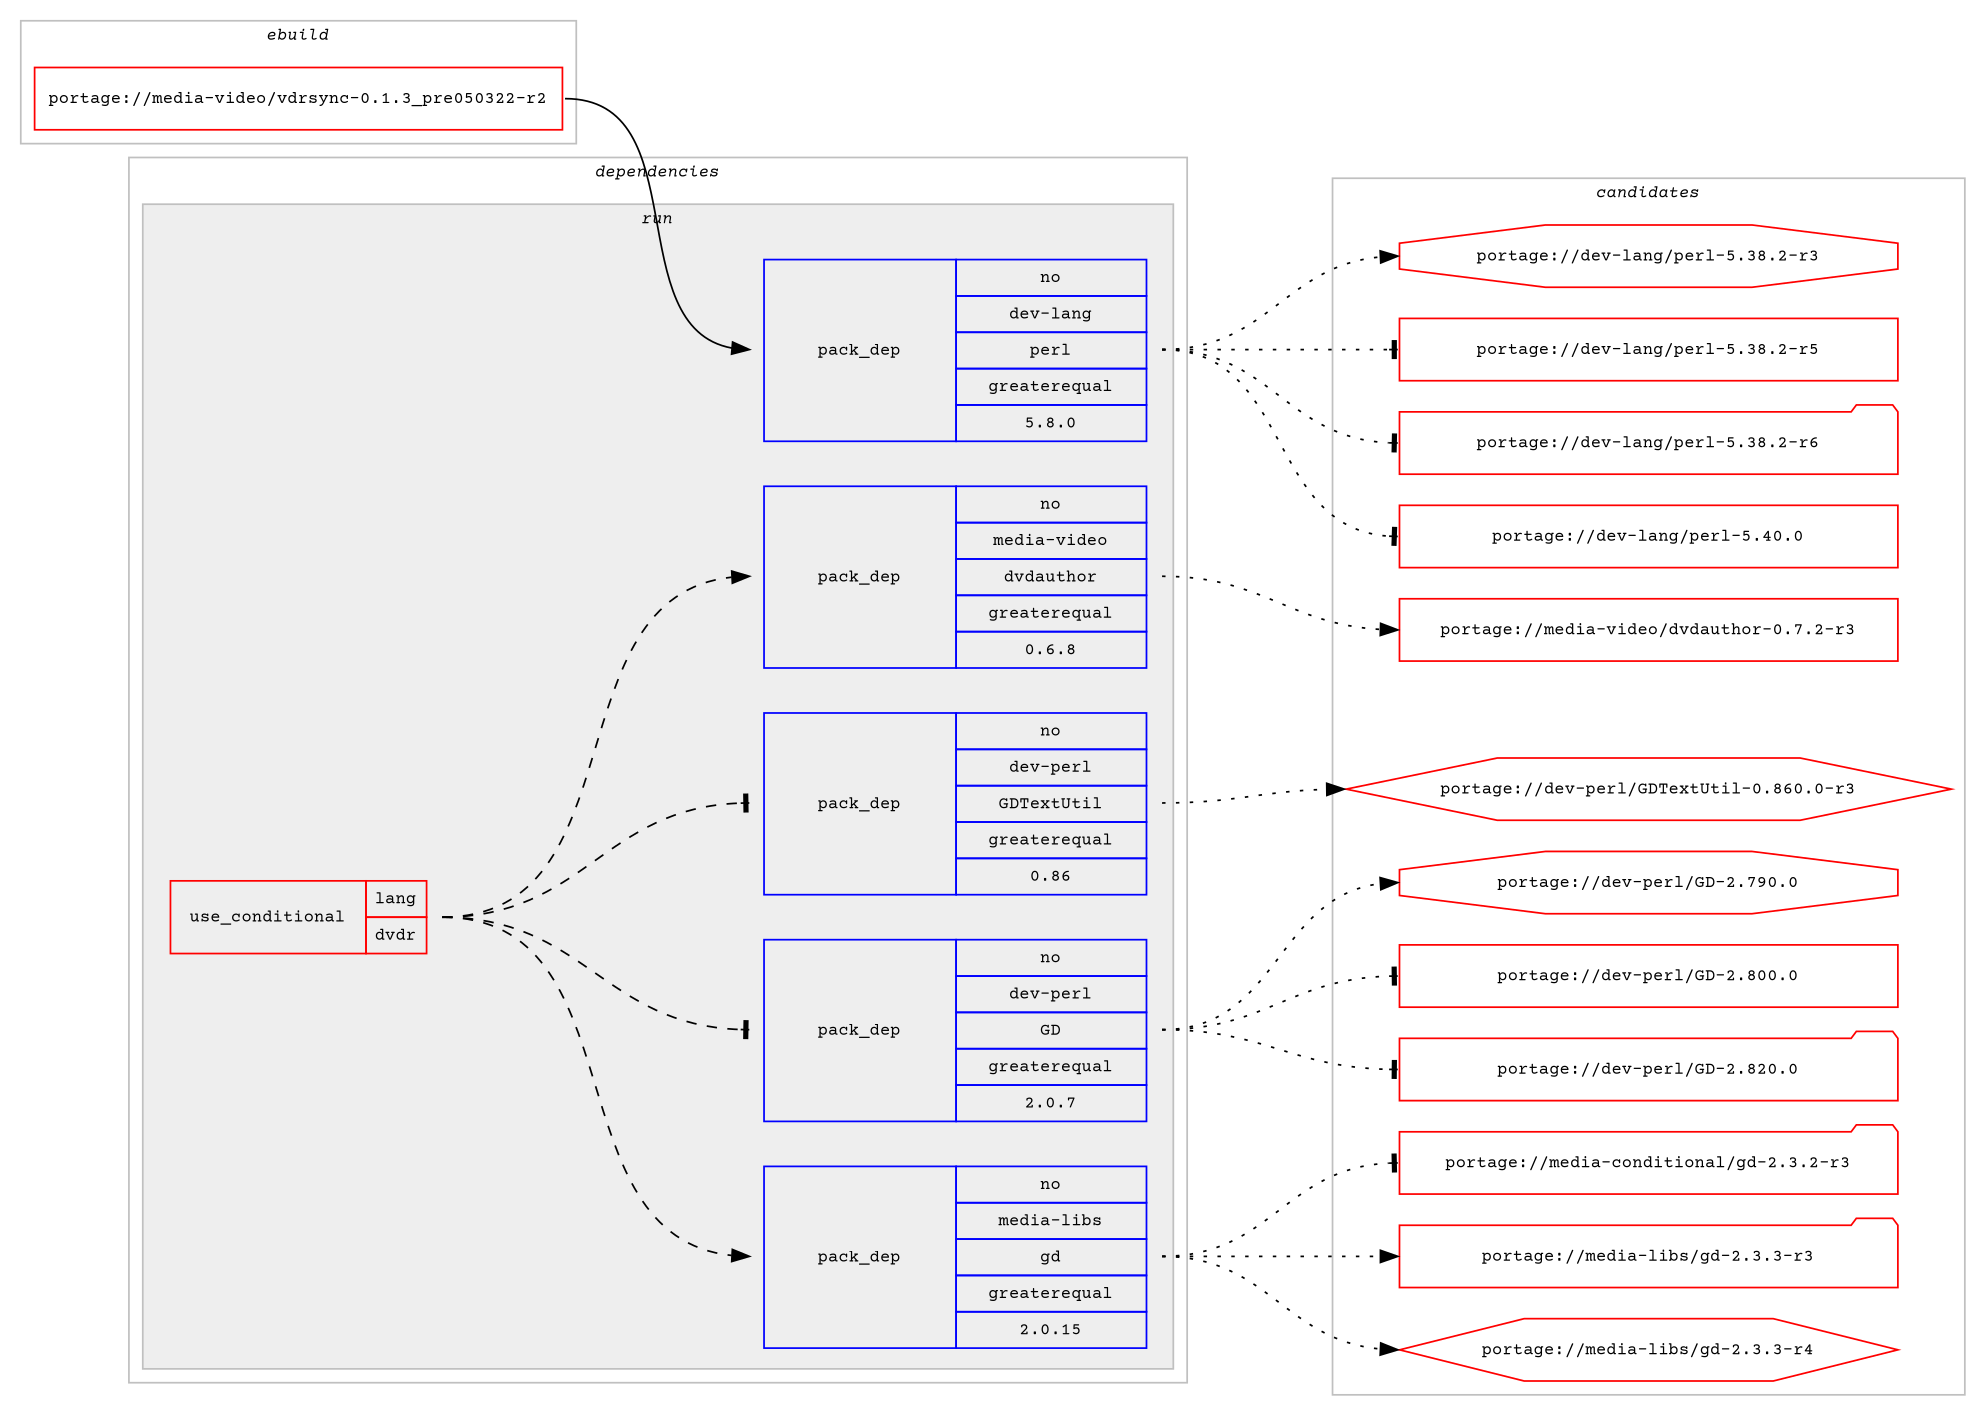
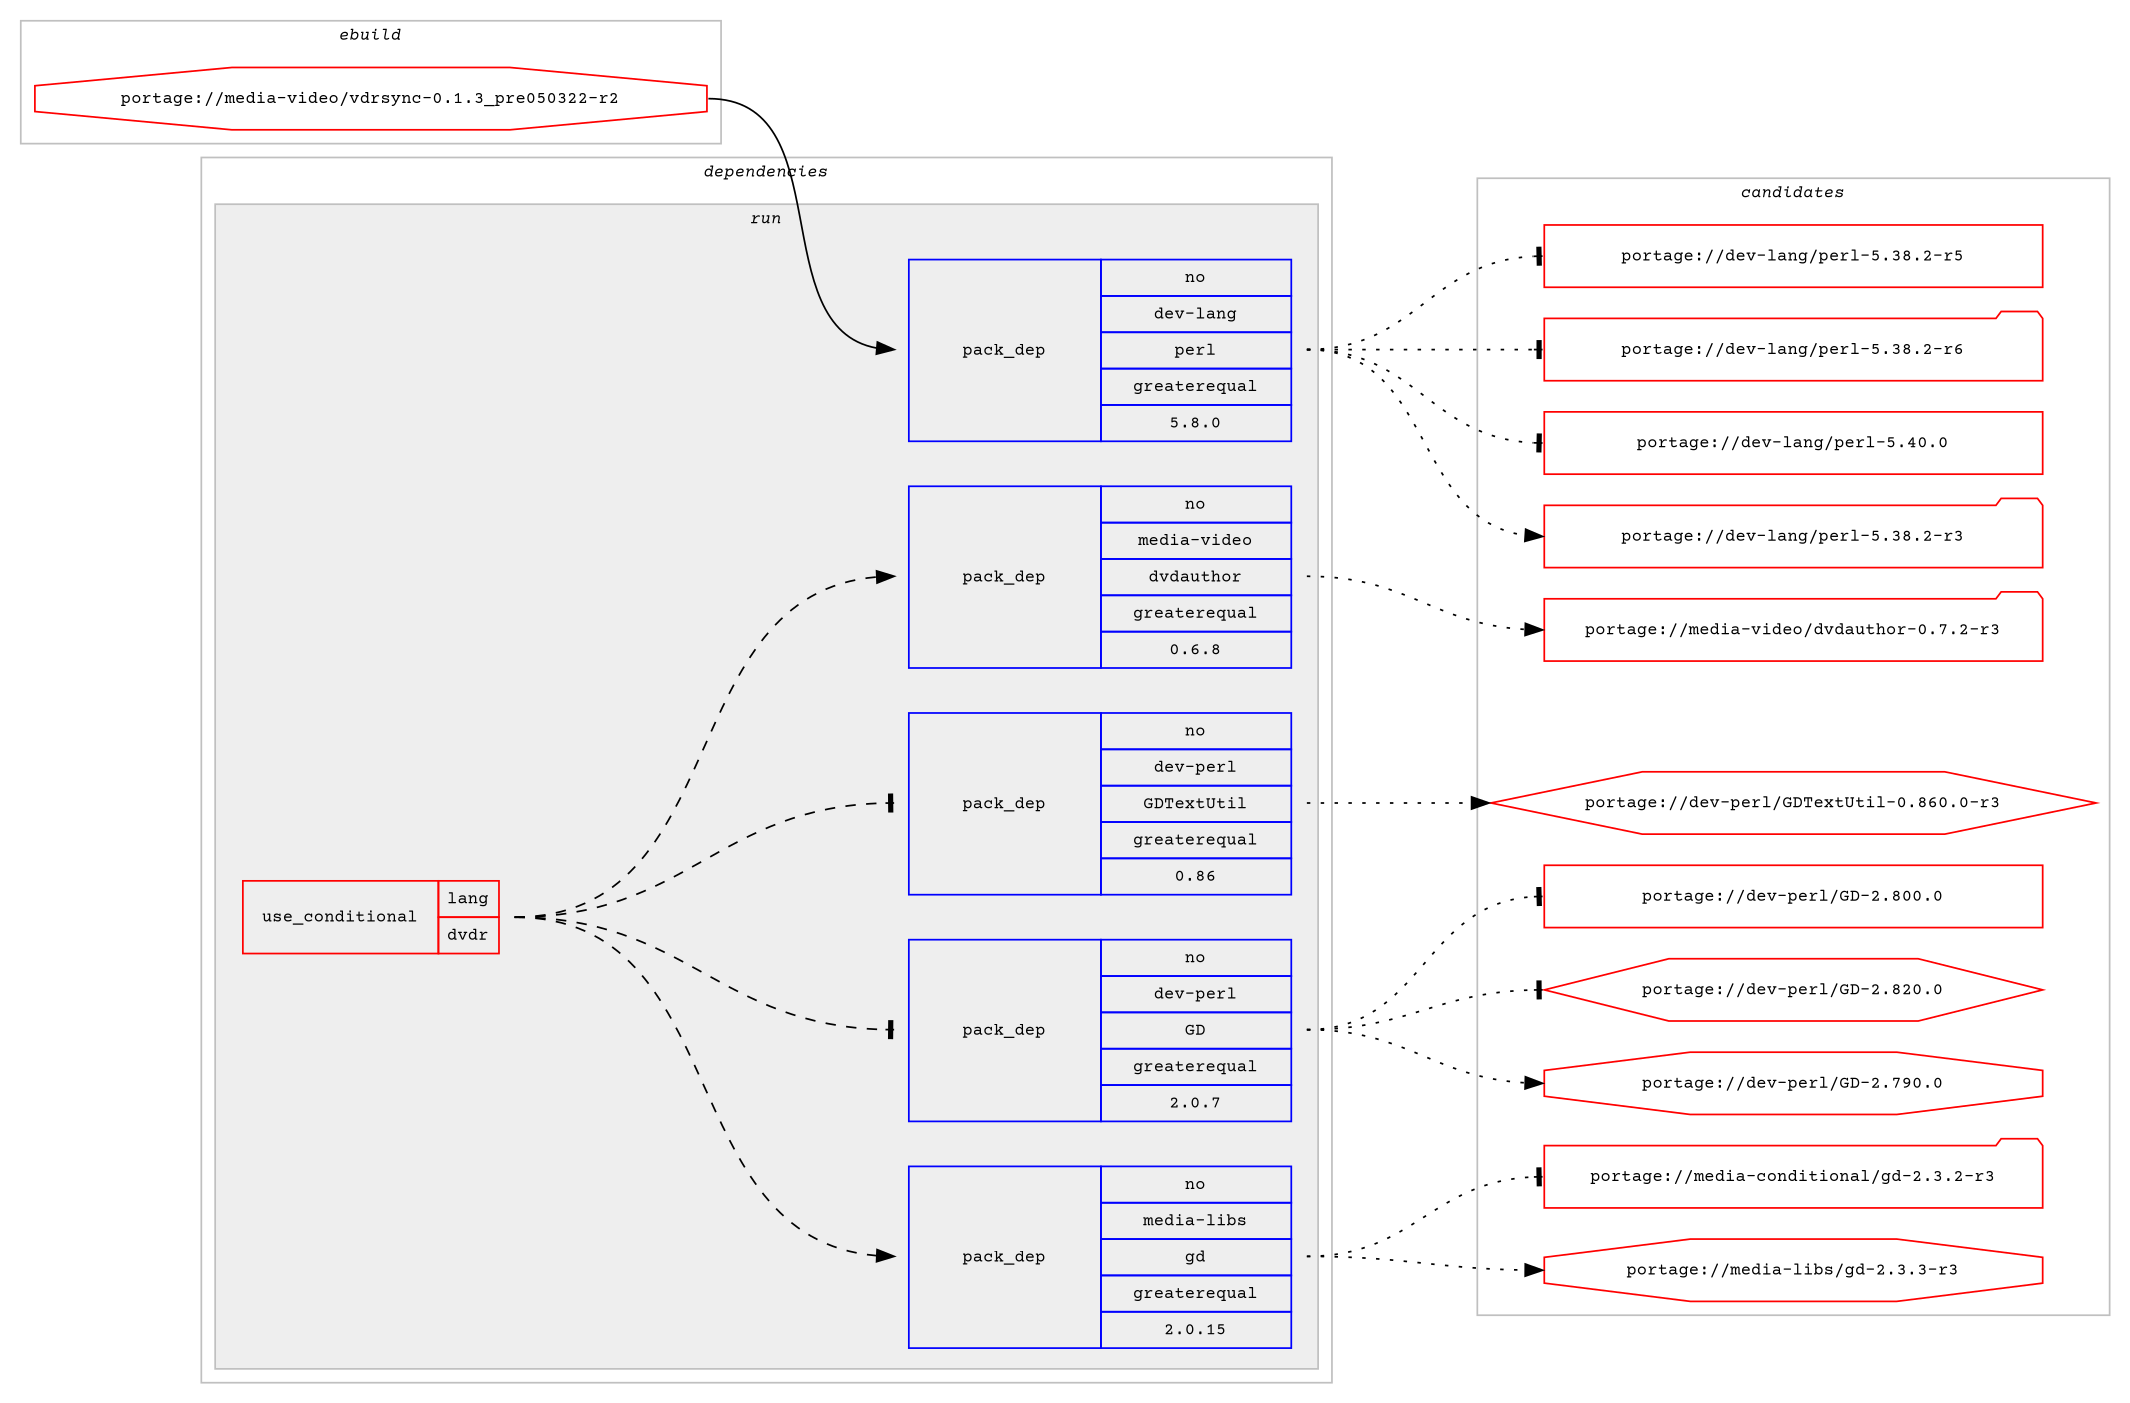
node "portage://media-video/vdrsync-0.1.3_pre050322-r2": shape box -> octagon
node "portage://dev-lang/perl-5.38.2-r3": shape octagon -> folder
node "portage://media-video/dvdauthor-0.7.2-r3": shape box -> folder
node "portage://dev-perl/GD-2.820.0": shape folder -> hexagon
node "portage://media-libs/gd-2.3.3-r3": shape folder -> octagon
node "portage://media-libs/gd-2.3.3-r4": removed
